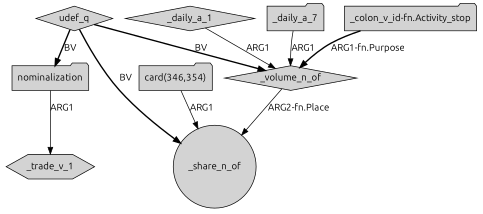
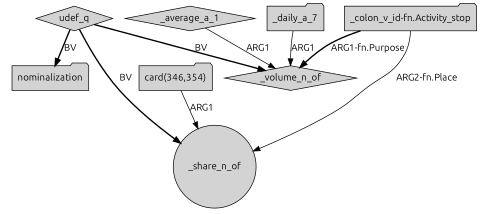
node "_daily_a_1": label "_daily_a_1" -> "_average_a_1"
edge "_volume_n_of" -> "_share_n_of": now "_colon_v_id-fn.Activity_stop" -> "_share_n_of"
node "_trade_v_1": removed
